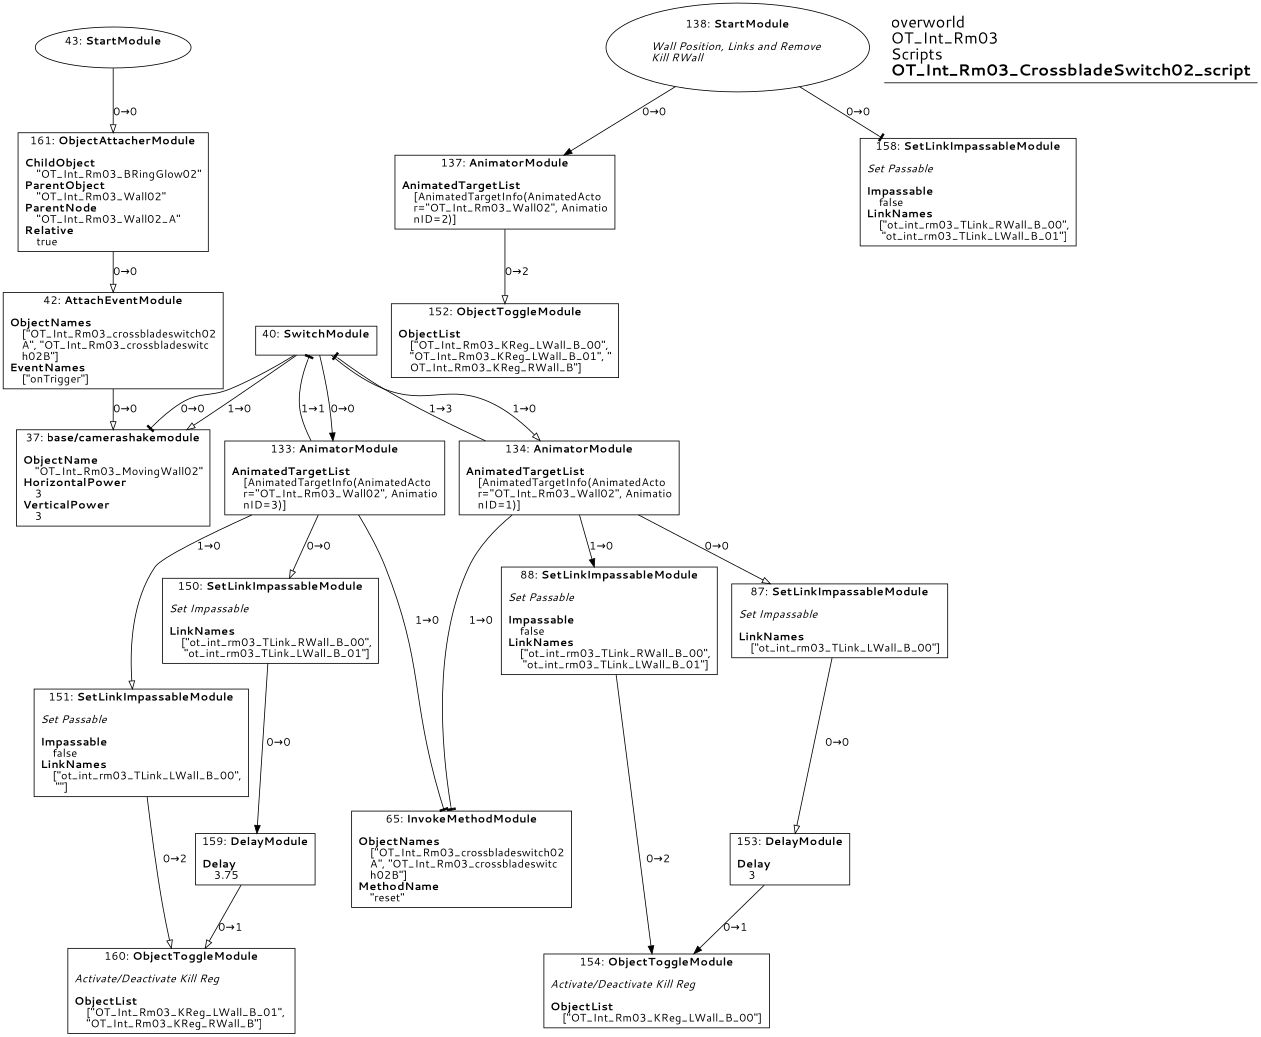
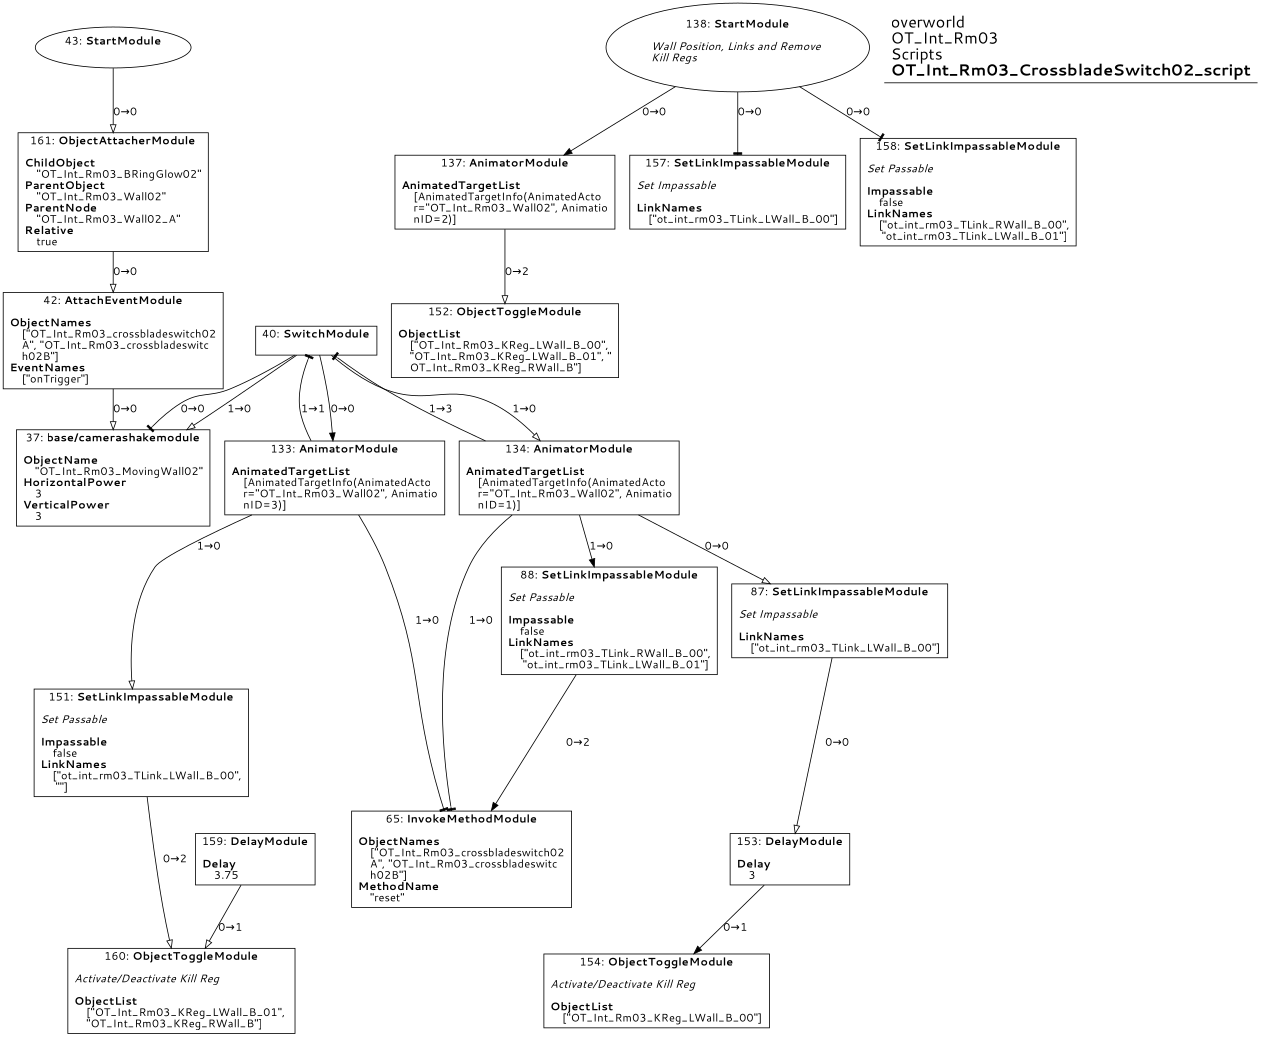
node "138:": text "Kill RWall" -> "Kill Regs"
node "157:": added
node "150:": removed
edge "88:" -> "154:": now "88:" -> "65:"
